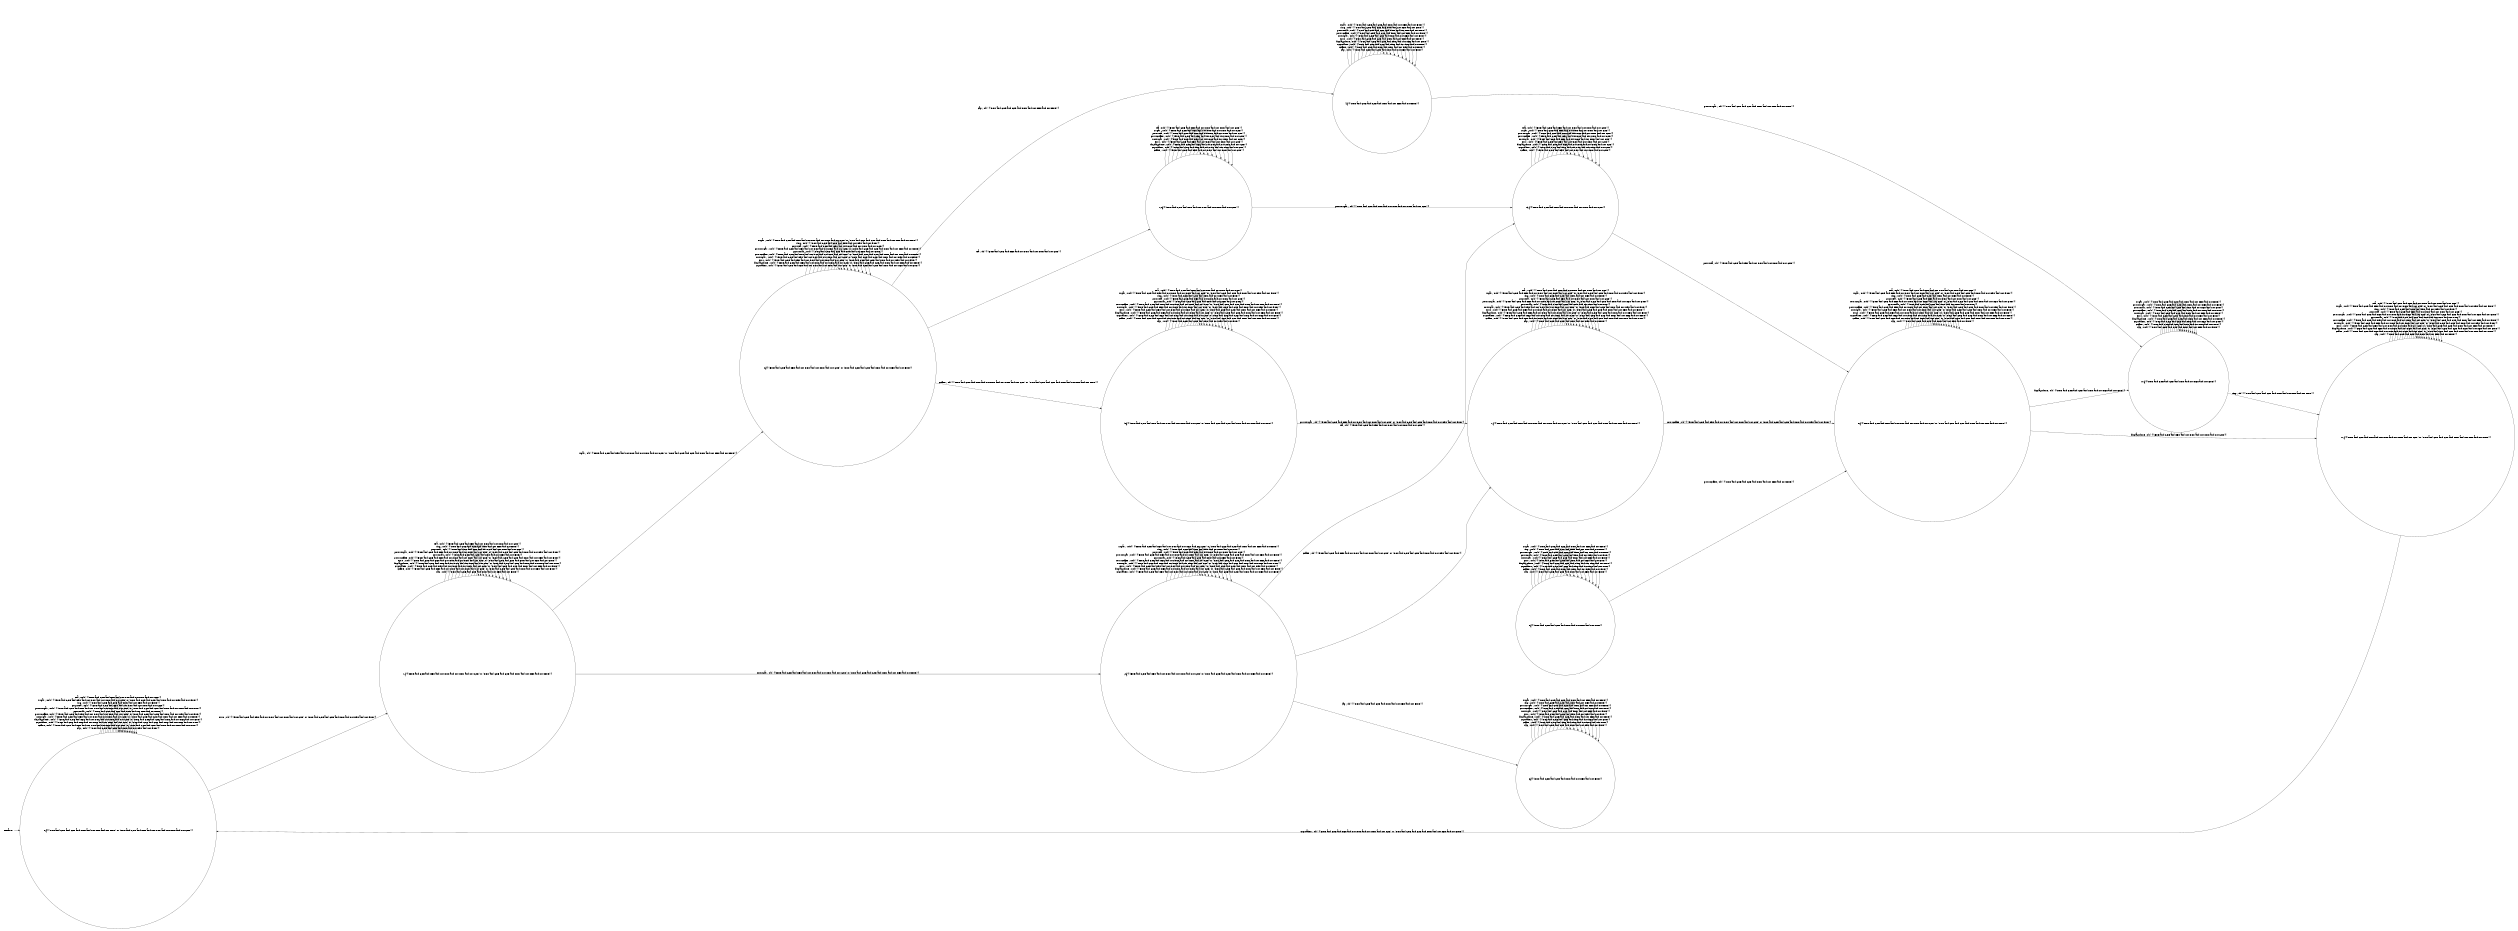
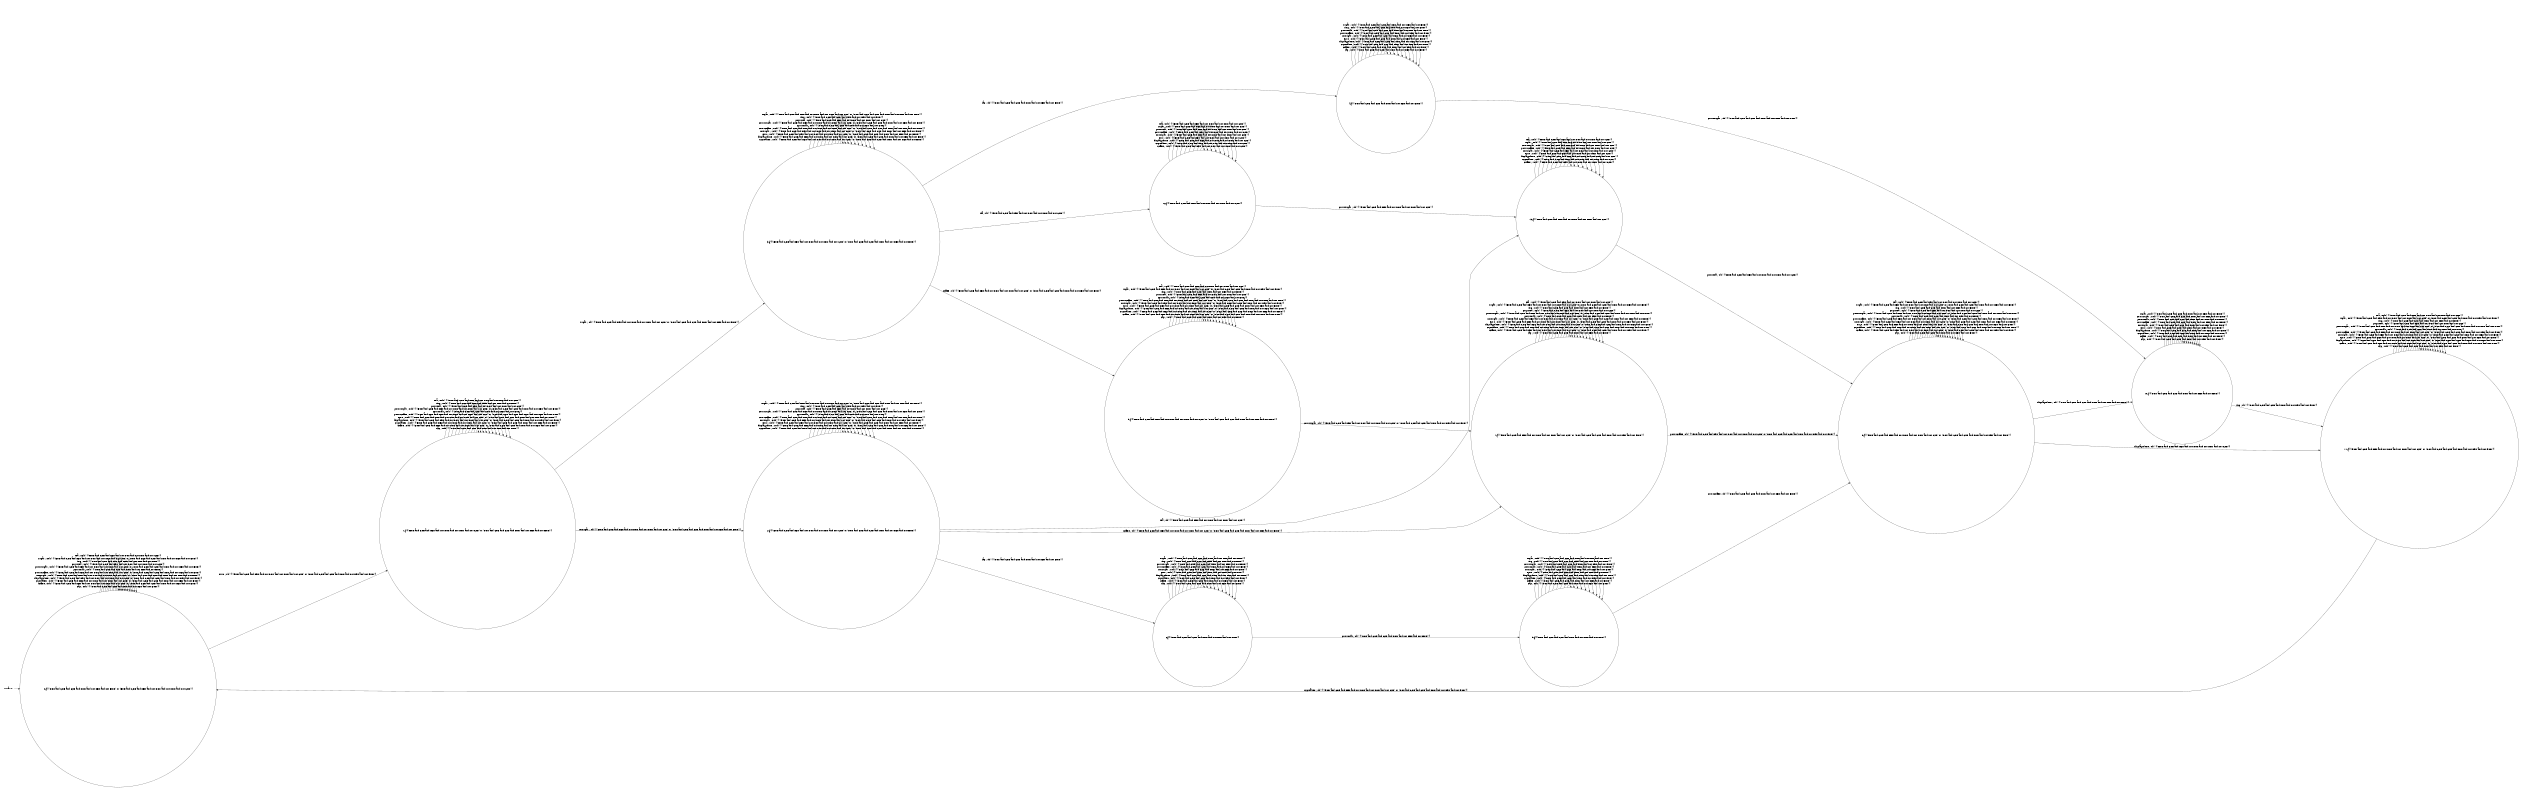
edge "6@[((DOL and COF and CAP and TON and not TEA and not EUR))]" -> "9@[((DOL and COF and CAP and TON and not TEA and not EUR))]": added, label "pour_milk / ok() [((DOL and COF and CAP and TON and not TEA and not EUR))]"
